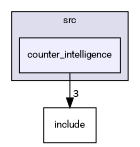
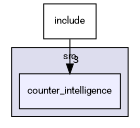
edge "counter_intelligence" -> "include": reversed
